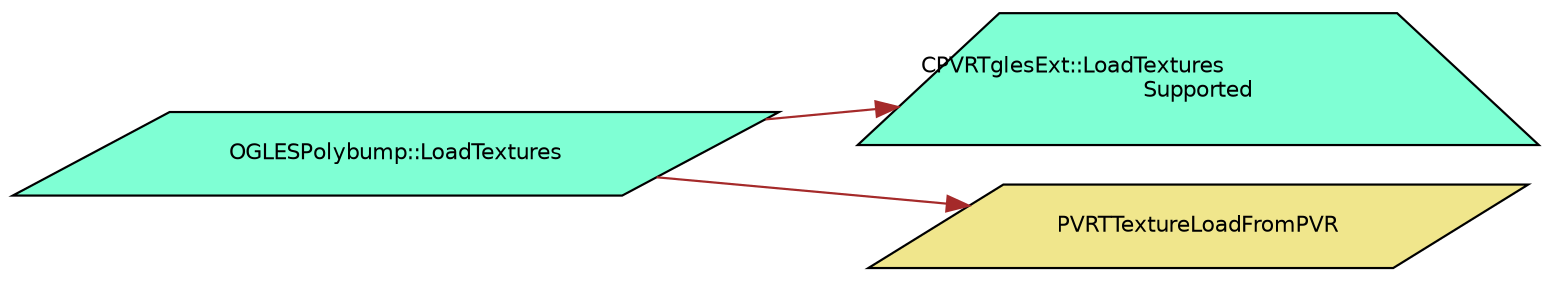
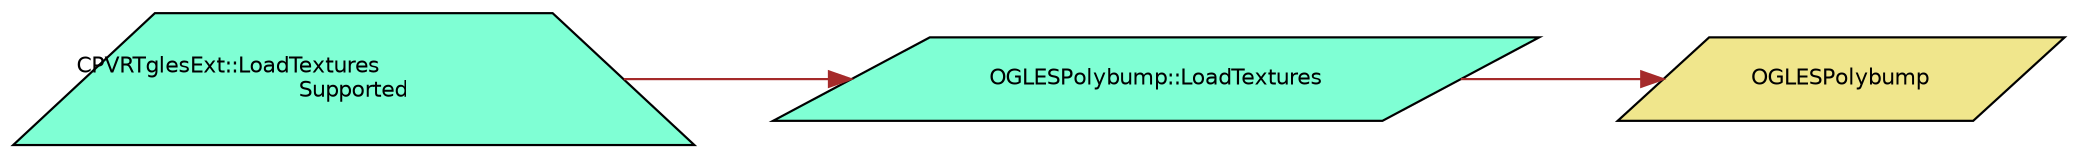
edge "OGLESPolybump::LoadTextures" -> "CPVRTglesExt::LoadTextures Supported": reversed
node "PVRTTextureLoadFromPVR": label "PVRTTextureLoadFromPVR" -> "OGLESPolybump"
